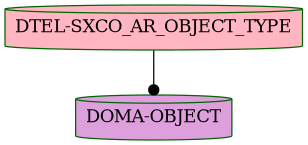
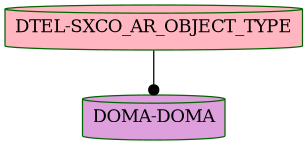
node "DOMA-OBJECT": label "DOMA-OBJECT" -> "DOMA-DOMA"
